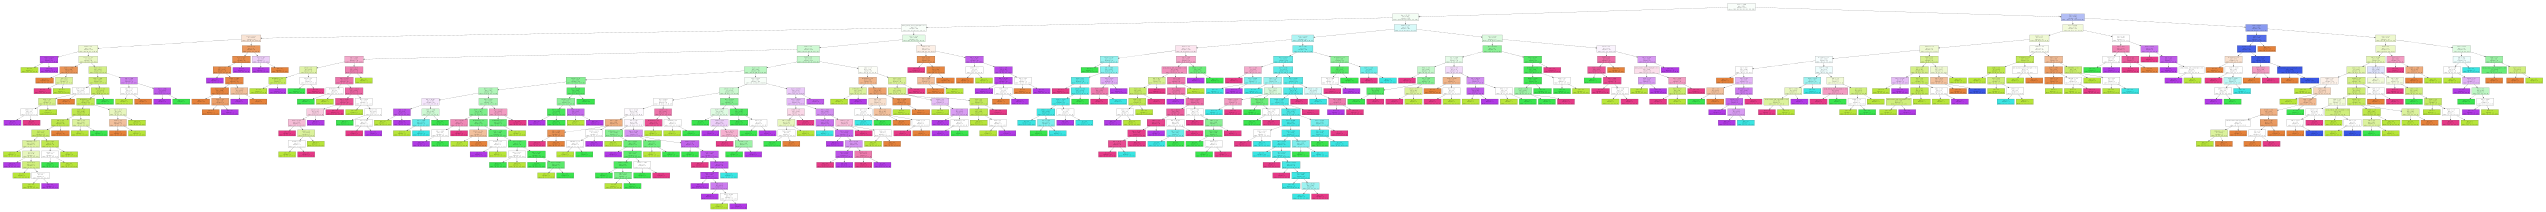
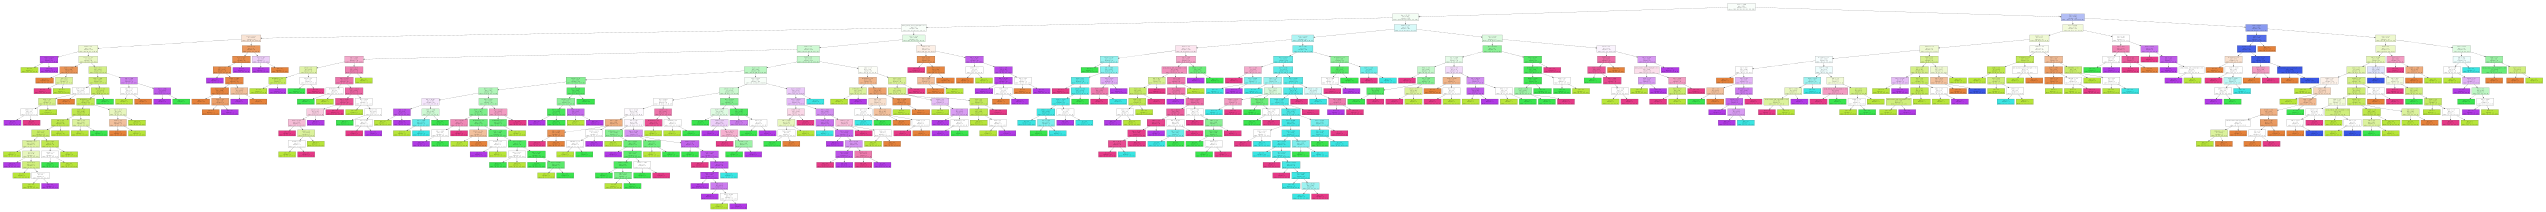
node "gini = 0.0 samples = 7 value = [0, 0, 0, 0, 7, 0, 0]": fillcolor #f1fad7 -> #3956e5
node "gini = 0.0 samples = 12 value = [0, 0, 0, 0, 0, 0, 12]": removed
node "gini = 0.0 samples = 8 value = [0, 0, 0, 8, 0, 0, 0]": fillcolor #be5ae9 -> #39e5e2
node "gini = 0.0 samples = 19 value = [0, 0, 19, 0, 0, 0, 0]": fillcolor #39e54d -> #cb7bee
node "gini = 0.0 samples = 20 value = [0, 20, 0, 0, 0, 0, 0]": fillcolor #e58139 -> #b7e539
